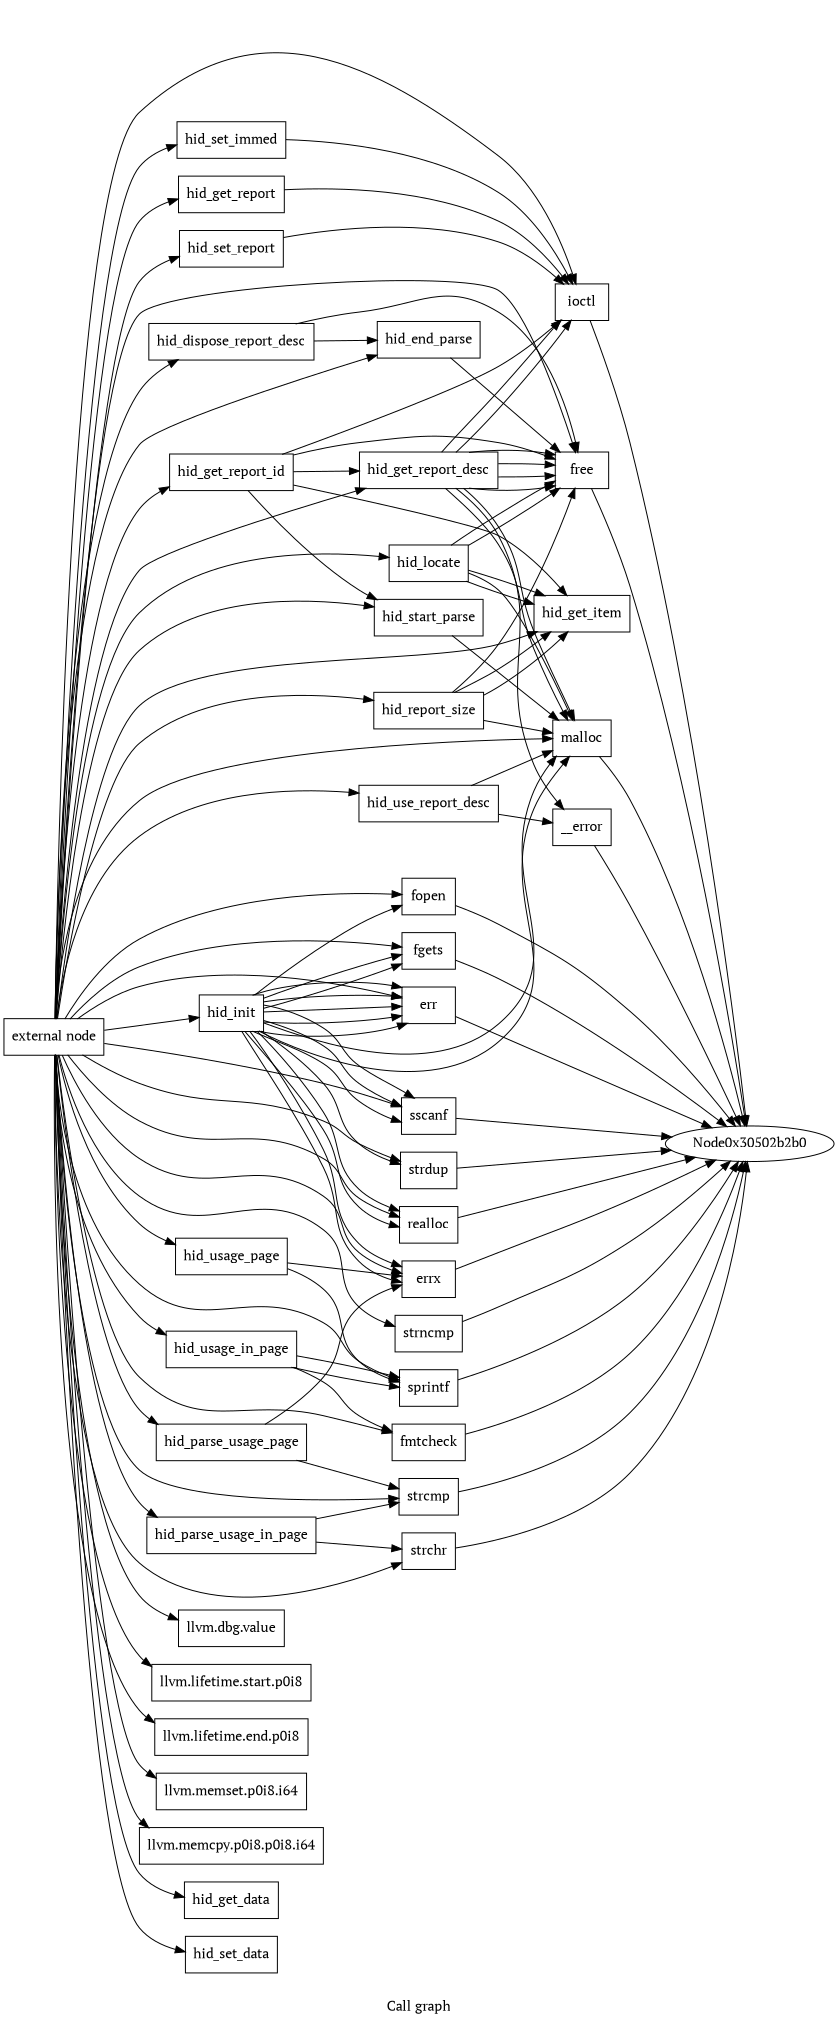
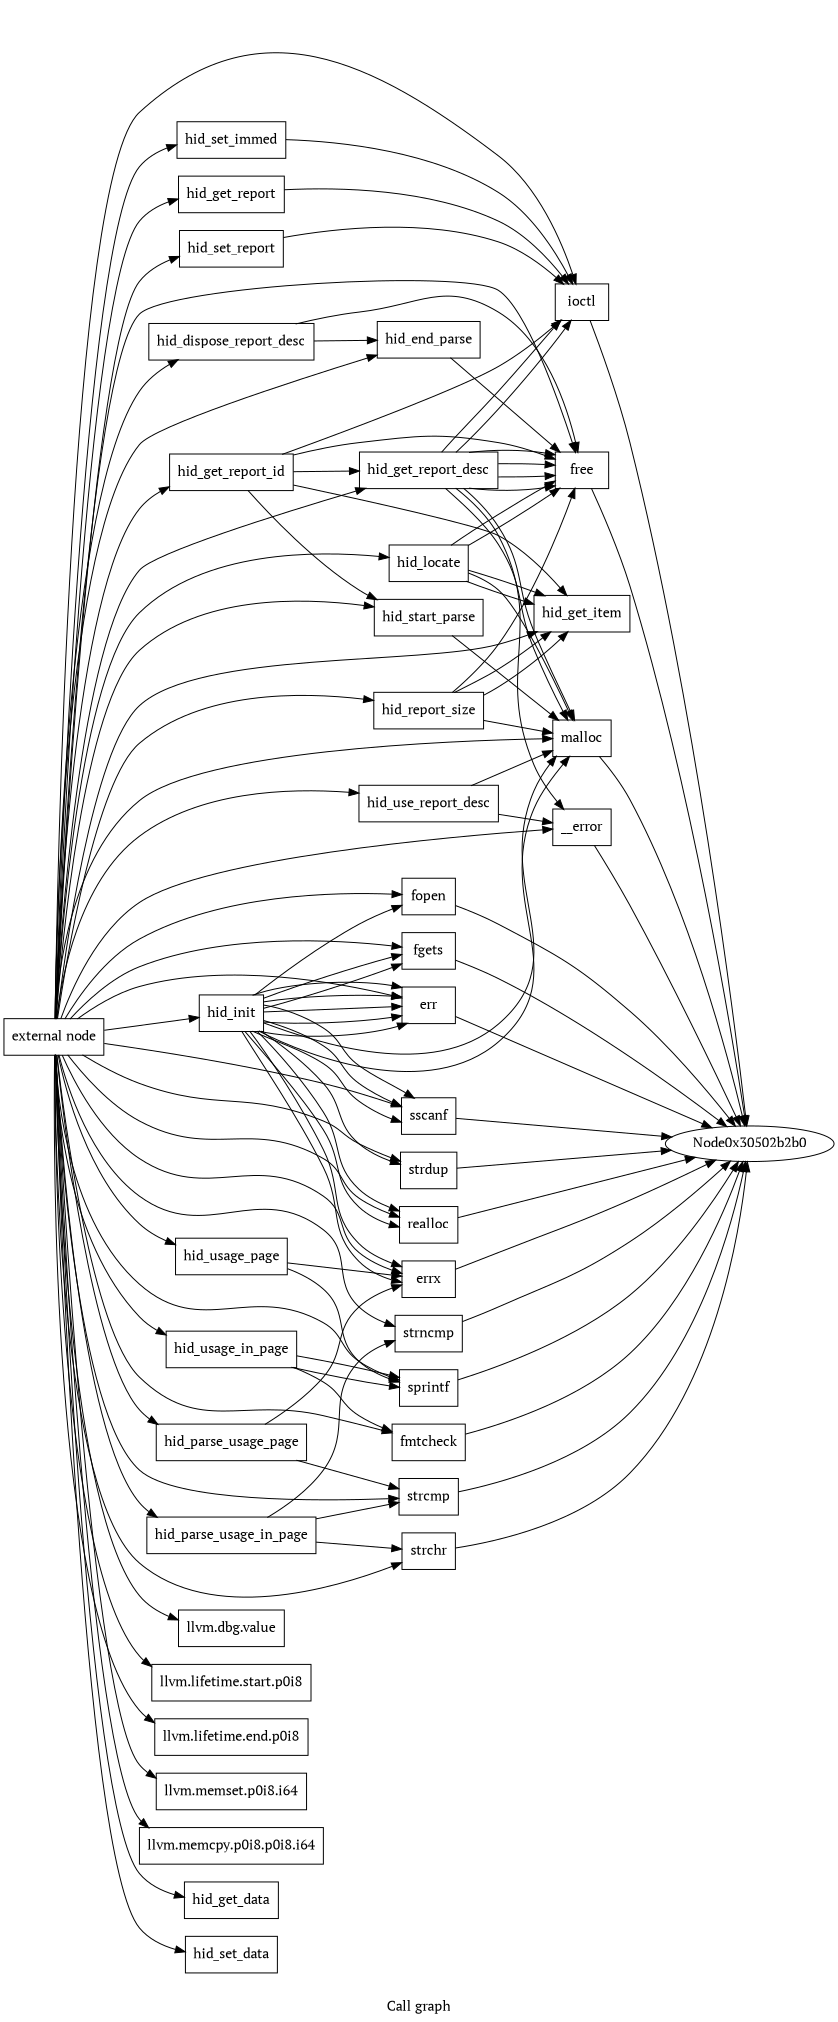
edge "external node" -> "__error": added
edge "hid_parse_usage_in_page" -> "strncmp": added
